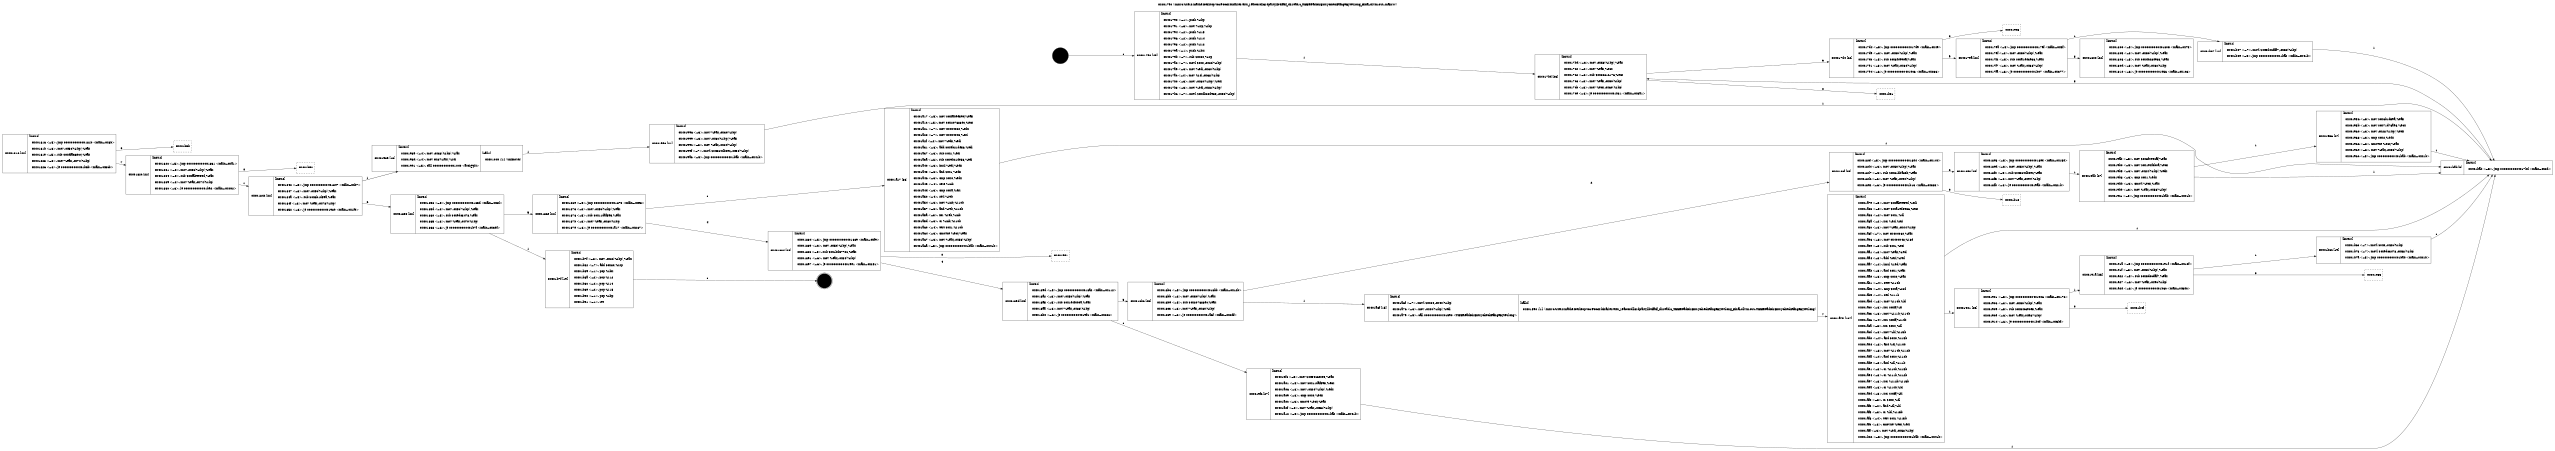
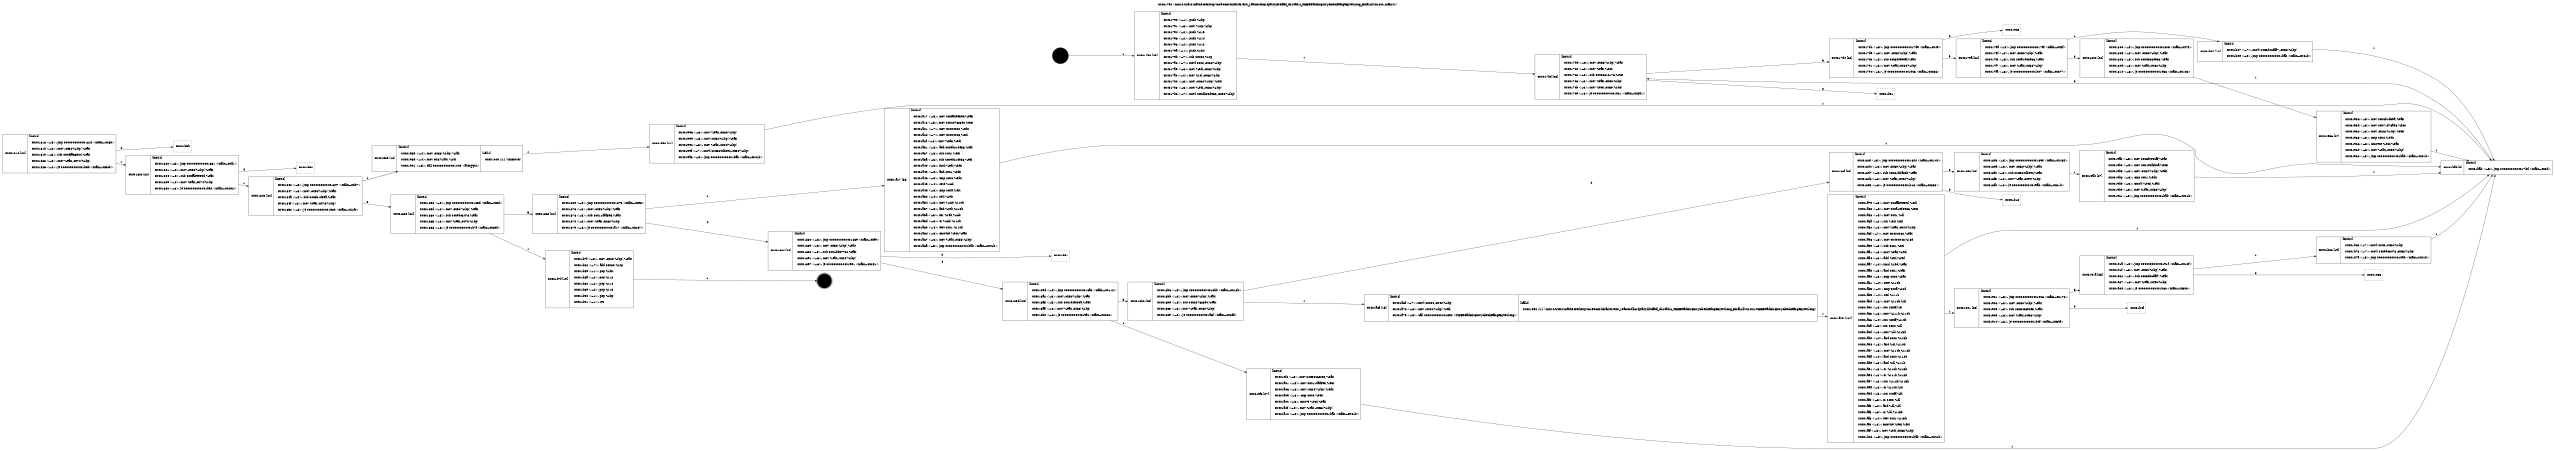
edge "0x4019ab [27]" -> "0x401956 [27]": now "0x401800 [22]" -> "0x401956 [27]"
edge "0x401901 [25]" -> "0x40191a [25]": label " 1" -> " 6"
